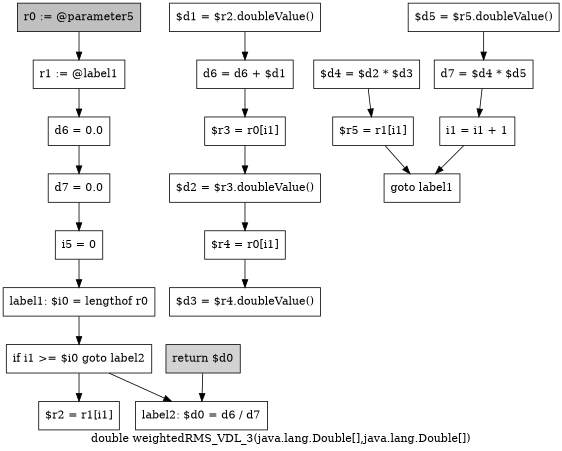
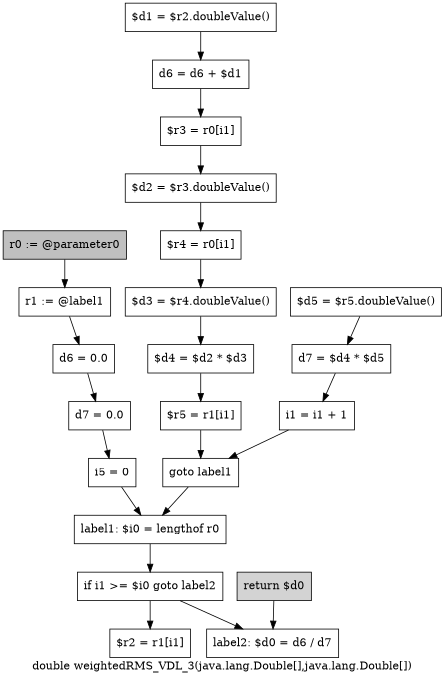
node "r0 := @parameter5": label "r0 := @parameter5" -> "r0 := @parameter0"
edge "$d3 = $r4.doubleValue()" -> "$d4 = $d2 * $d3": added
edge "goto label1" -> "label1: $i0 = lengthof r0": added
